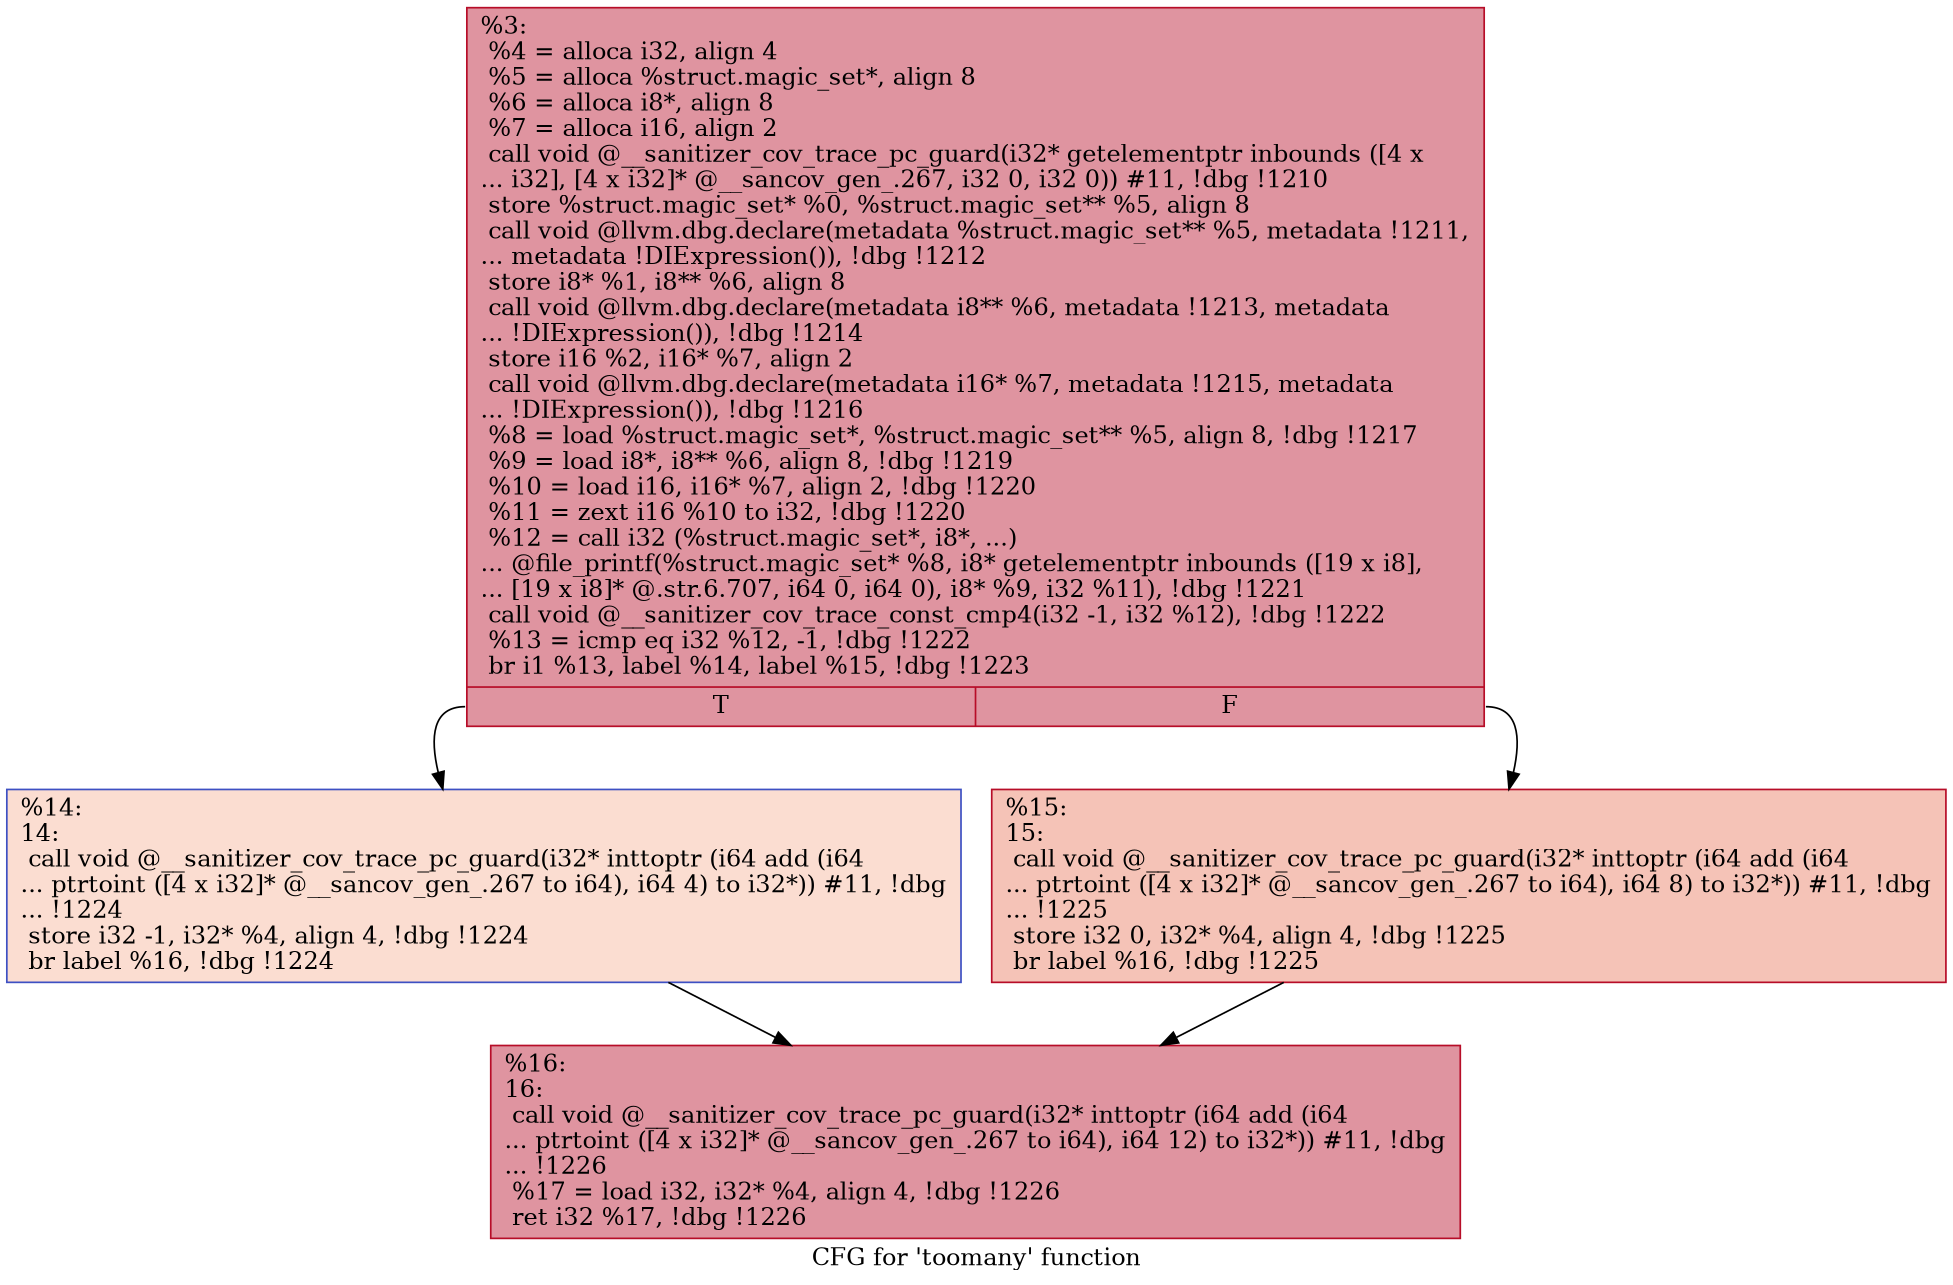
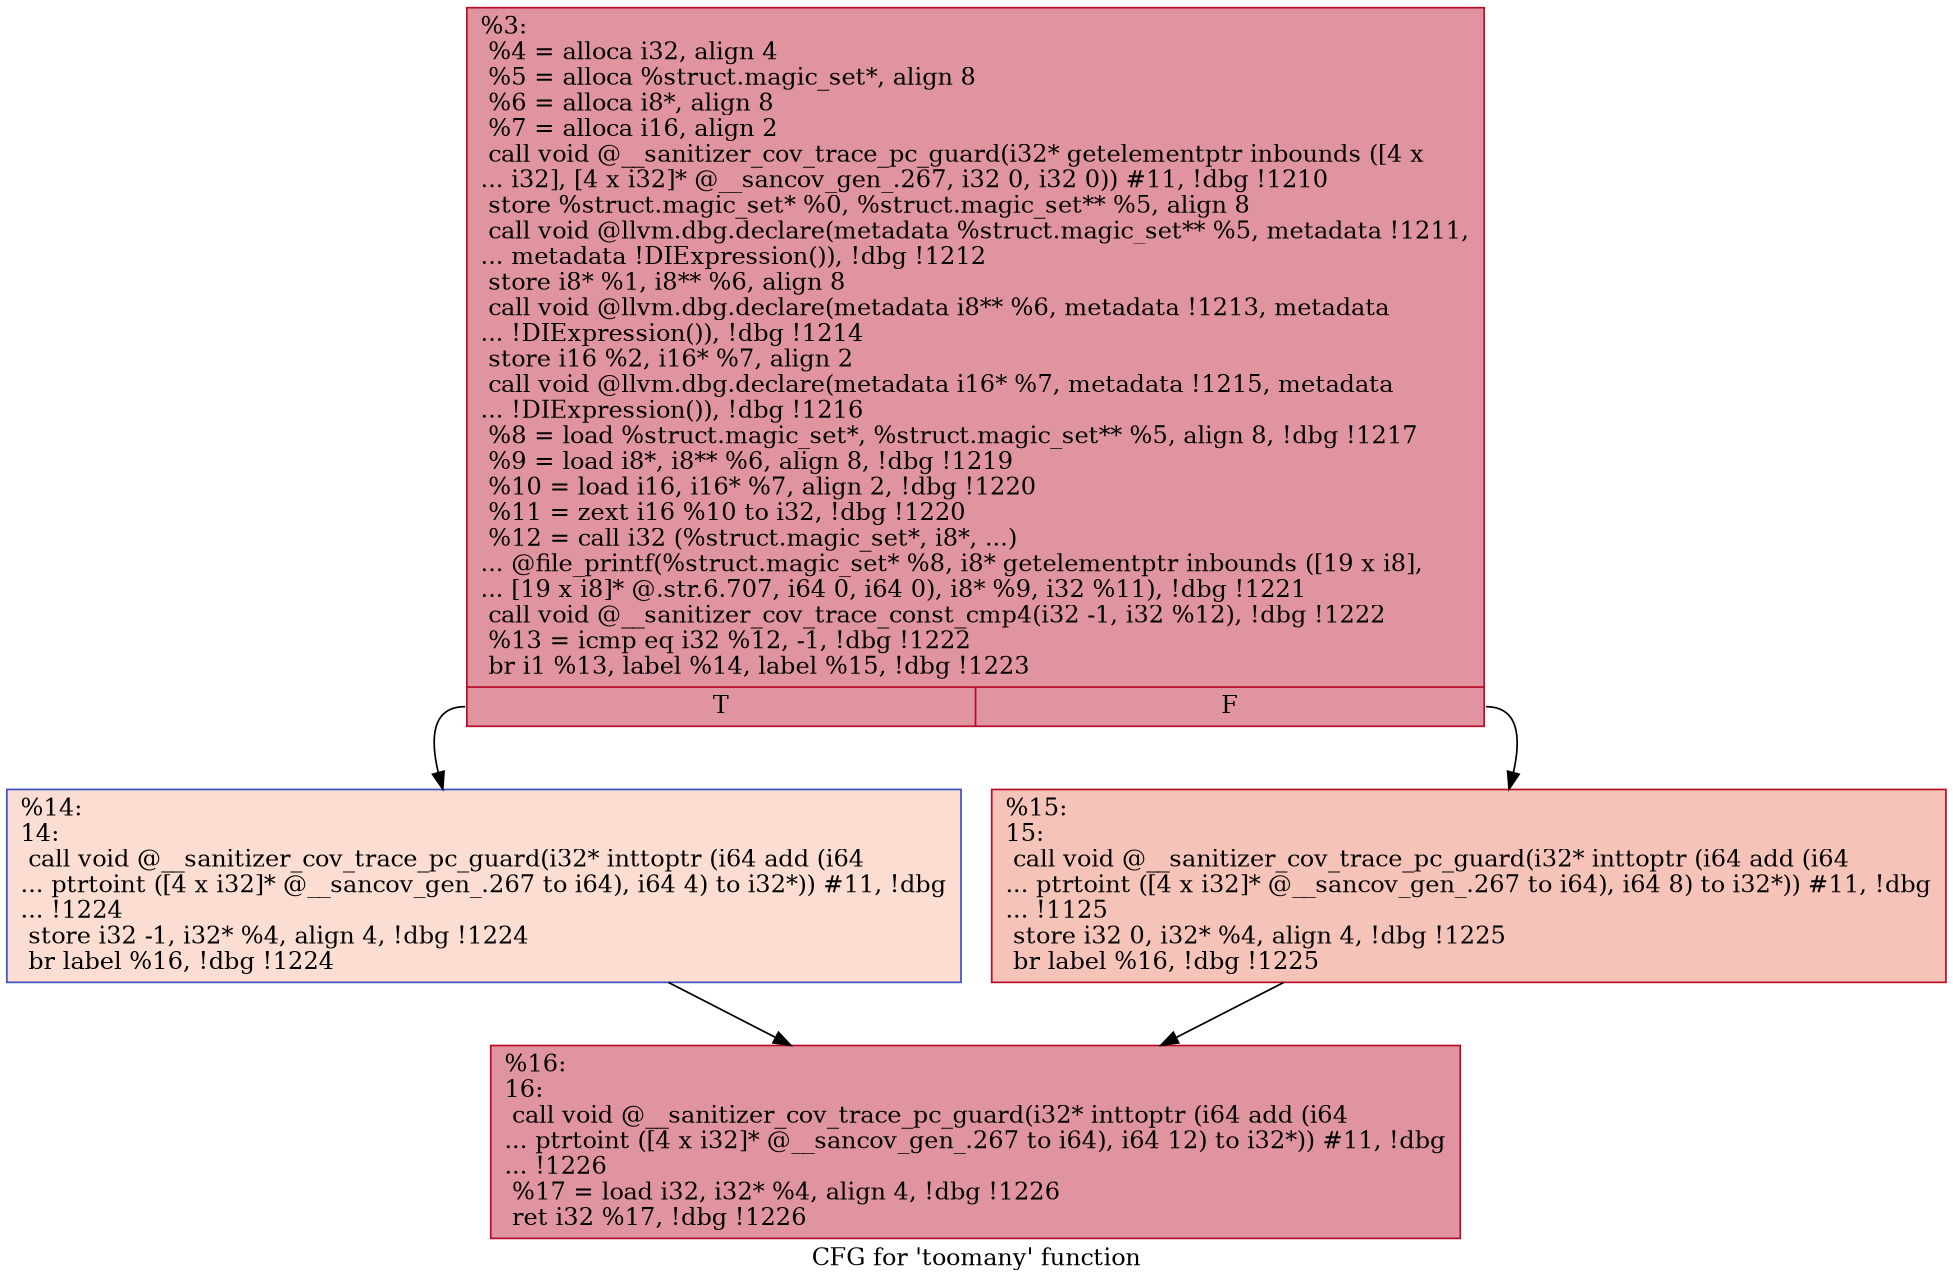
node "%15:": text "... !1225" -> "... !1125"
